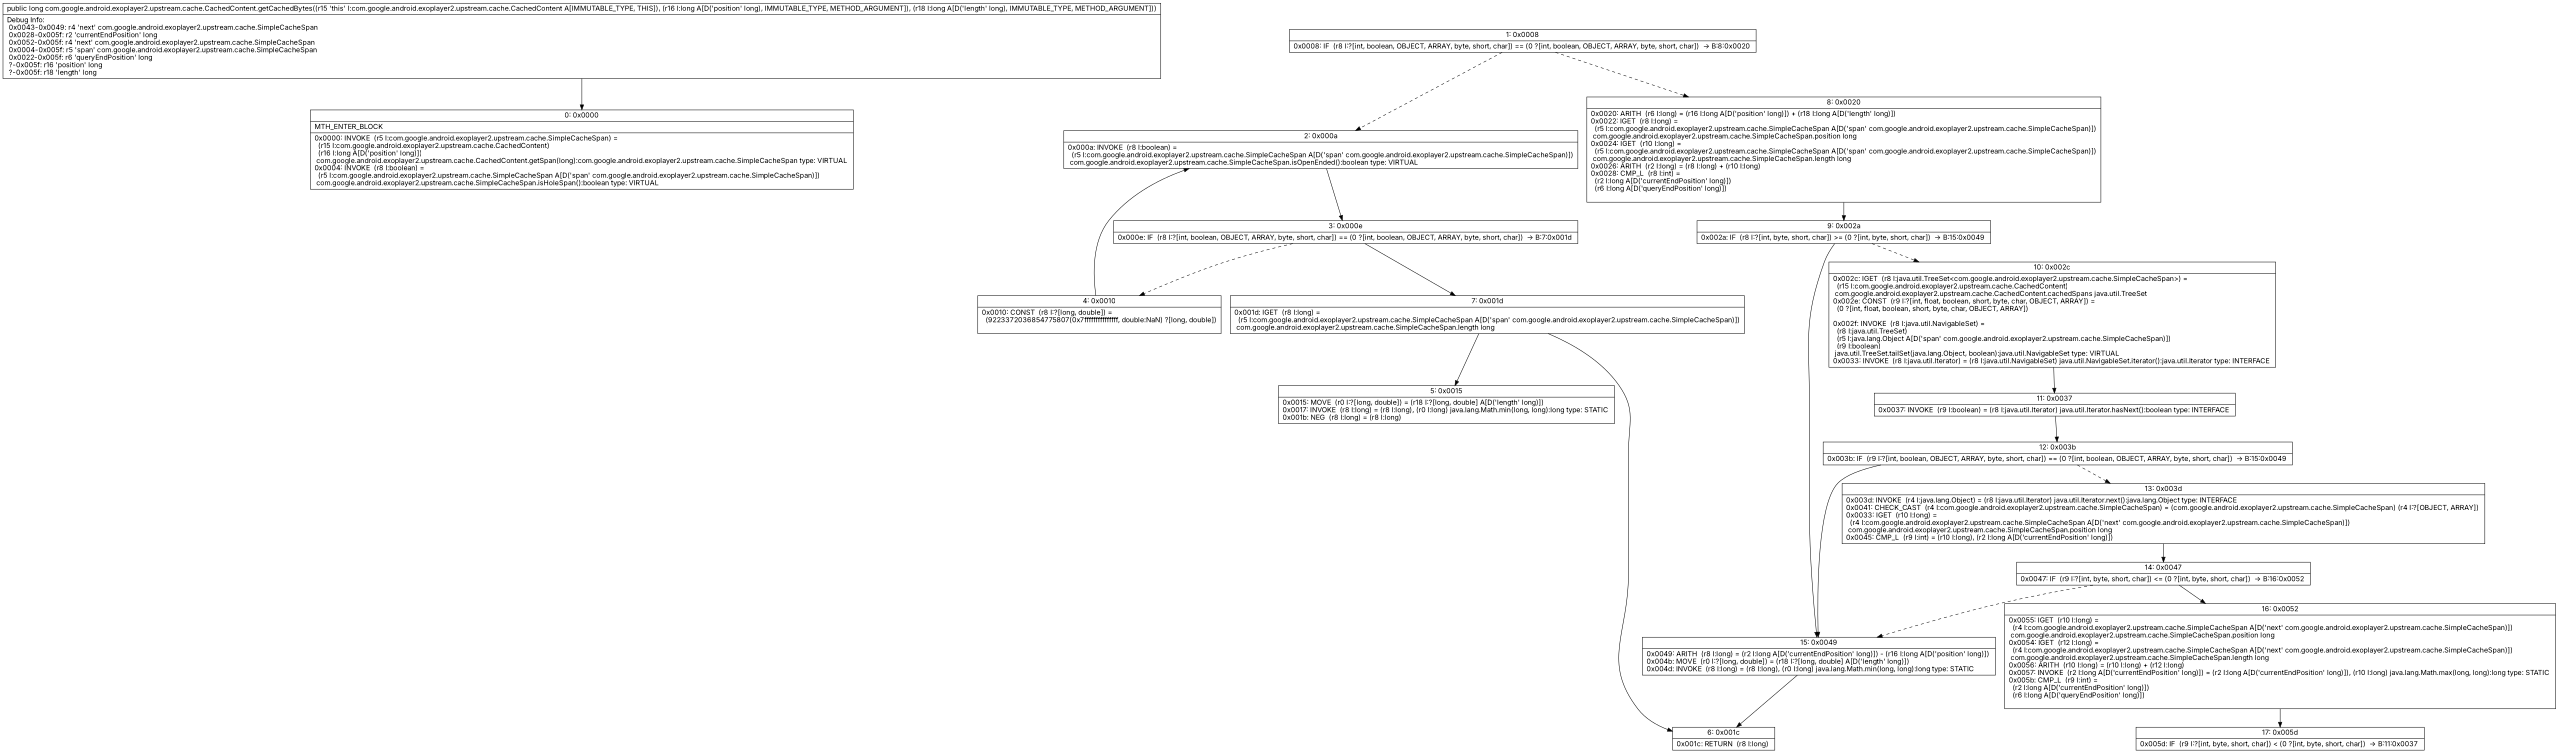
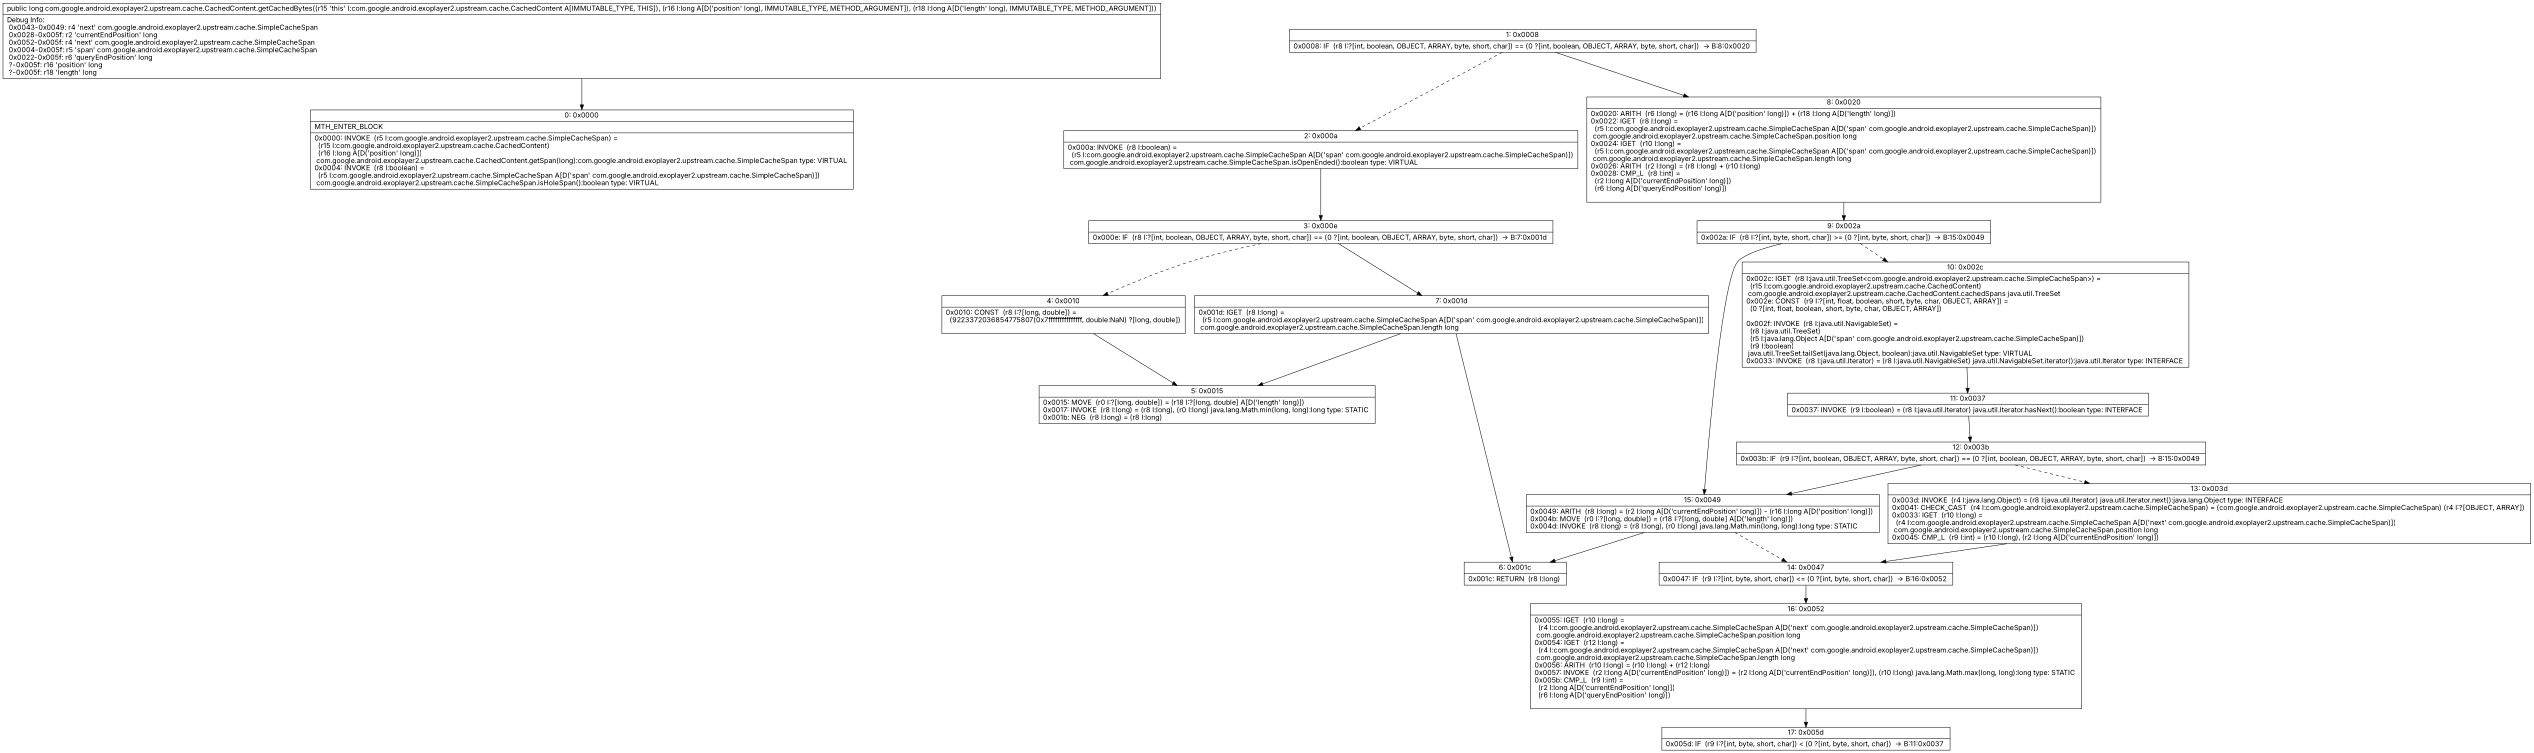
edge "1: 0x0008" -> "8: 0x0020": style dashed -> solid
edge "4: 0x0010" -> "2: 0x000a": now "4: 0x0010" -> "5: 0x0015"
edge "14: 0x0047" -> "15: 0x0049": reversed
